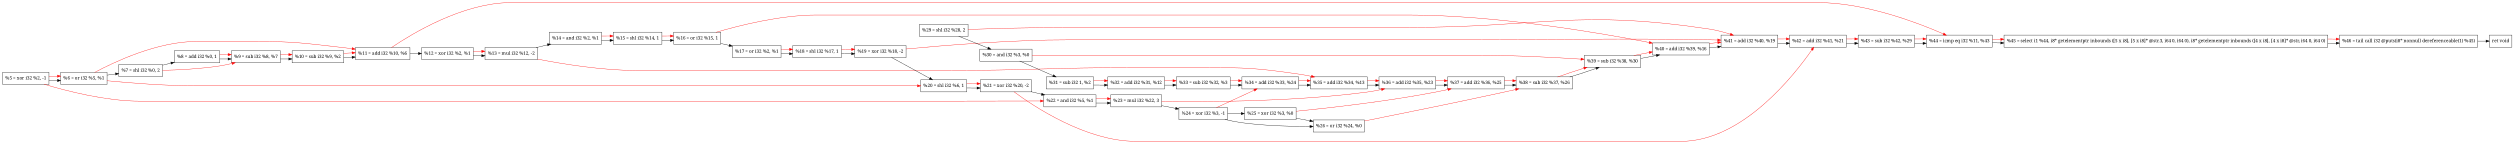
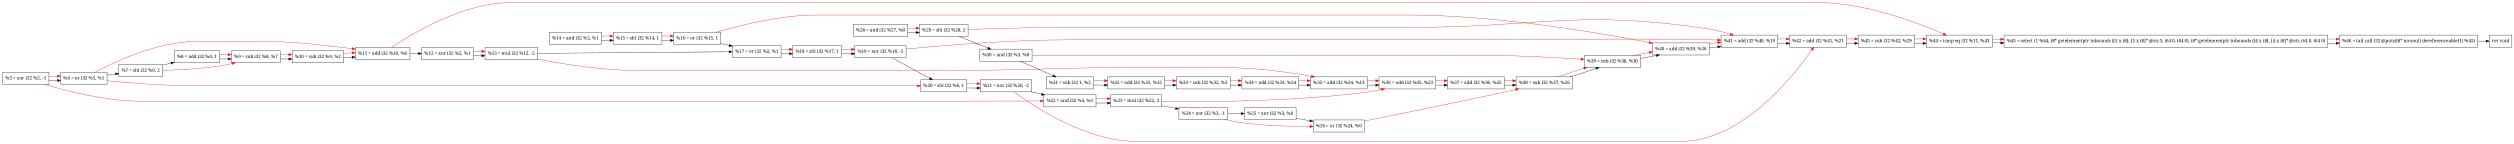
node "%28 = and i32 %27, %0": added
edge "%13 = mul i32 %12, -2" -> "%14 = and i32 %2, %1": now "%13 = mul i32 %12, -2" -> "%17 = or i32 %2, %1"
edge "%24 = xor i32 %3, -1" -> "%34 = add i32 %33, %24": removed
edge "%25 = xor i32 %3, %0" -> "%37 = add i32 %36, %25": removed
edge "%24 = xor i32 %3, -1" -> "%26 = or i32 %24, %0": color black -> red
